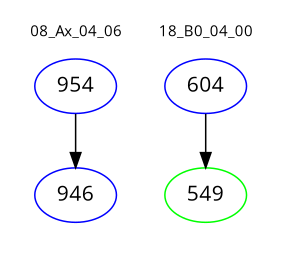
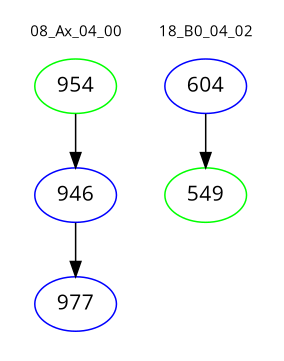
cluster "08_Ax_04_06": label "08_Ax_04_06" -> "08_Ax_04_00"
cluster "18_B0_04_00": label "18_B0_04_00" -> "18_B0_04_02"
node "954": color blue -> green
node "977": added
